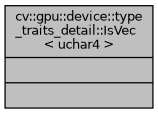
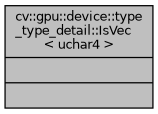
node "cv::gpu::device::type": text "_traits_detail::IsVec" -> "_type_detail::IsVec"
